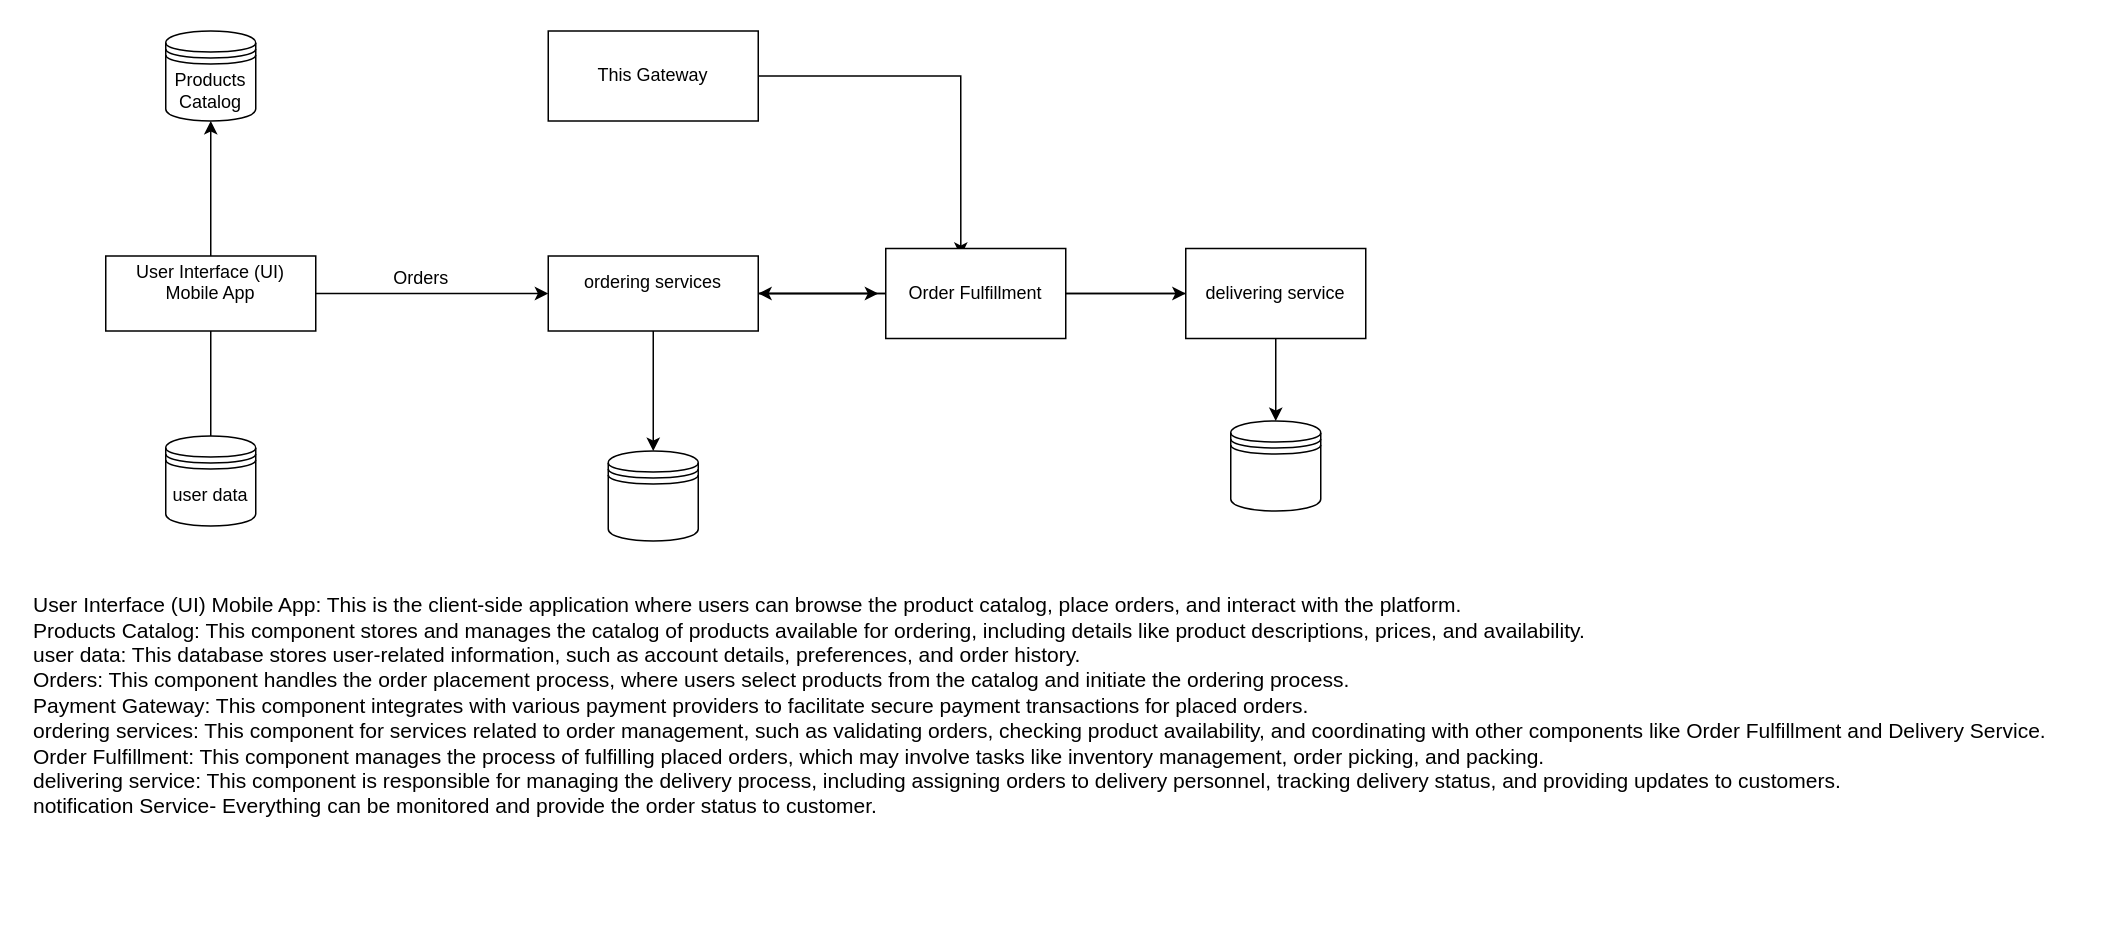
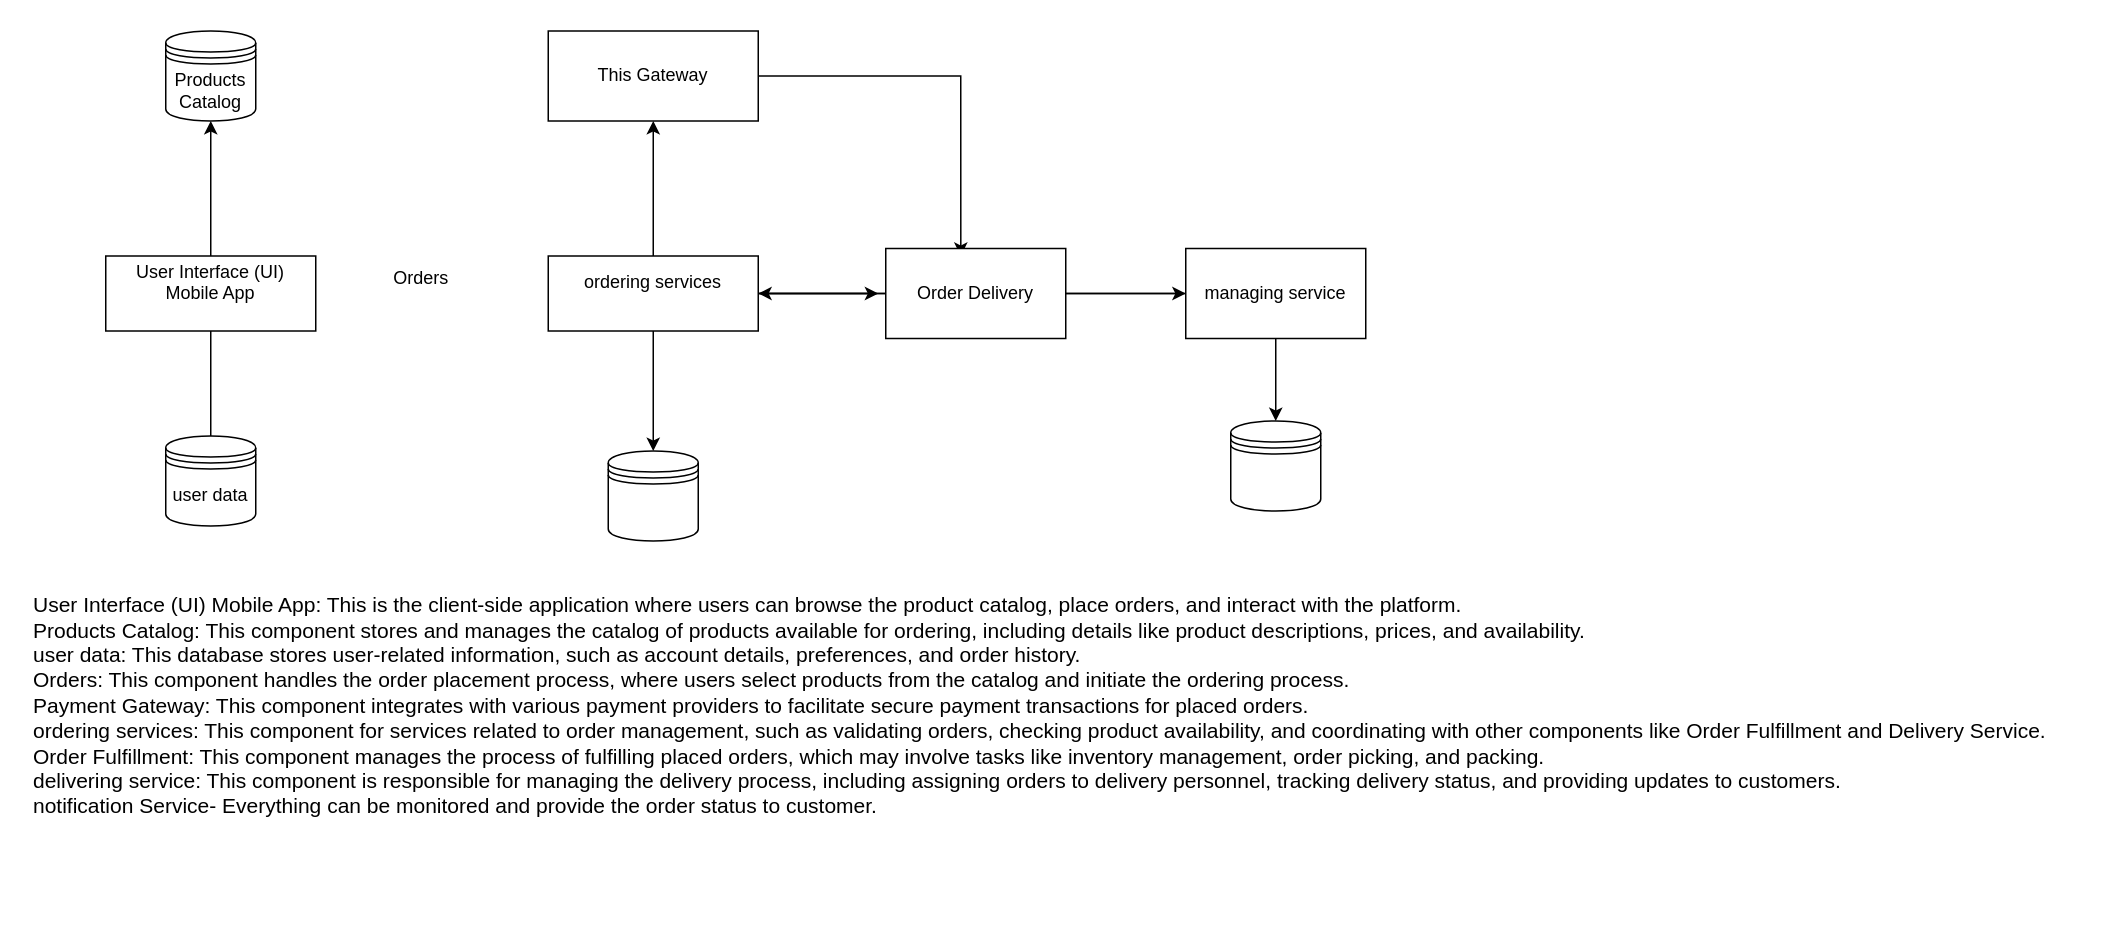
edge "ordering services" -> "This Gateway": added
edge "User Interface (UI) Mobile App" -> "ordering services": removed
node "Order Fulfillment": label "Order Fulfillment" -> "Order Delivery"
node "delivering service": label "delivering service" -> "managing service"
